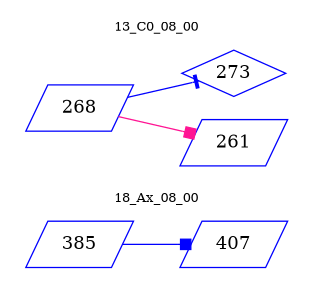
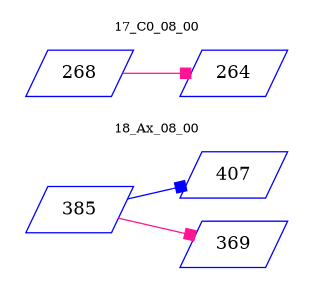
cluster "13_C0_08_00": label "13_C0_08_00" -> "17_C0_08_00"
node "273": removed
node "261": label "261" -> "264"
node "369": added
